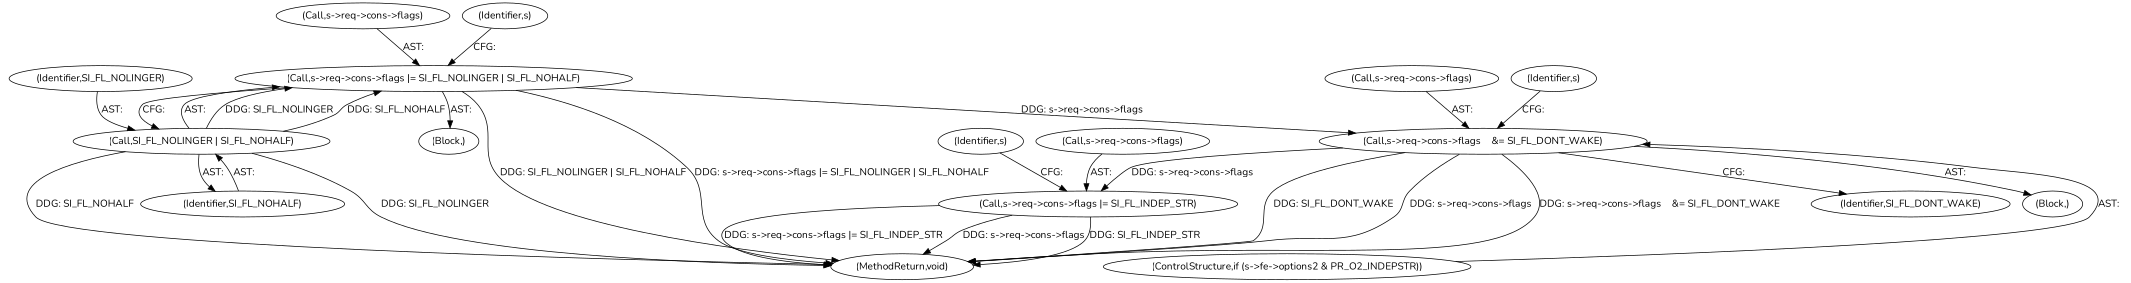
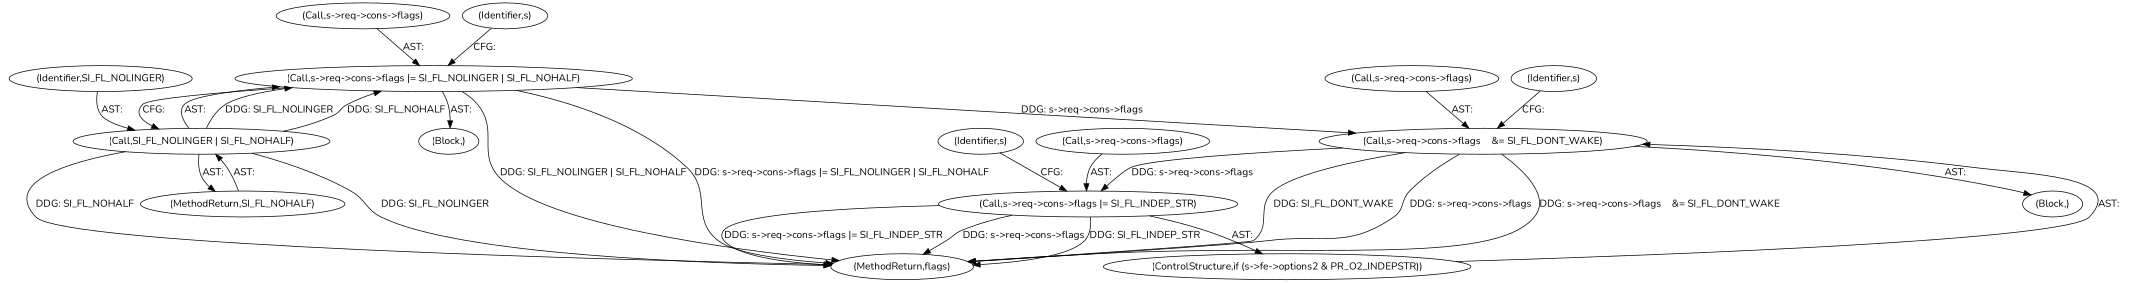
node "(Identifier,SI_FL_NOHALF)": label "(Identifier,SI_FL_NOHALF)" -> "(MethodReturn,SI_FL_NOHALF)"
node "(Identifier,SI_FL_DONT_WAKE)": removed
edge "(Call,s->req->cons->flags |= SI_FL_INDEP_STR)" -> "(ControlStructure,if (s->fe->options2 & PR_O2_INDEPSTR))": added, label "AST:"
node "(MethodReturn,void)": label "(MethodReturn,void)" -> "(MethodReturn,flags)"
